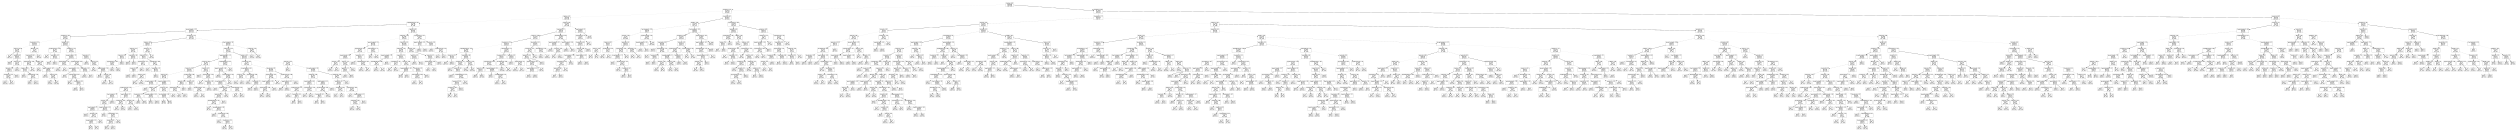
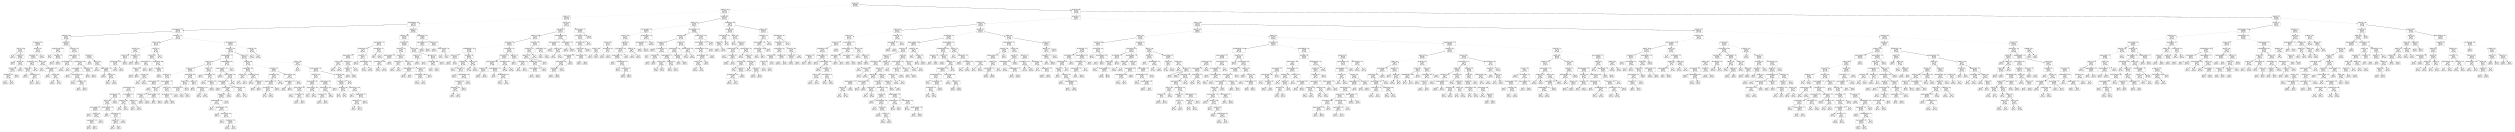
node "mse = 0.0 samples = 1 value = 21.54": removed
